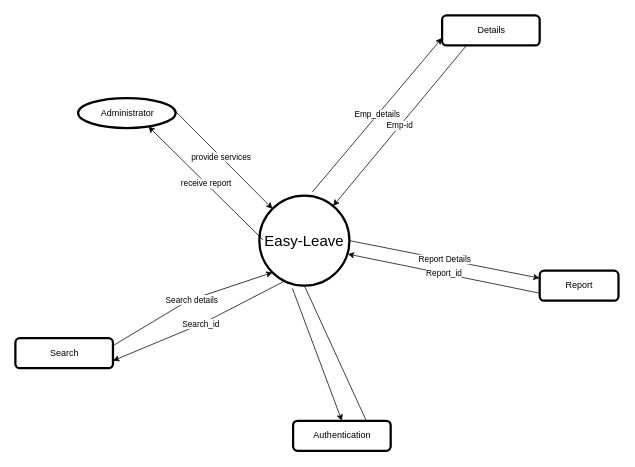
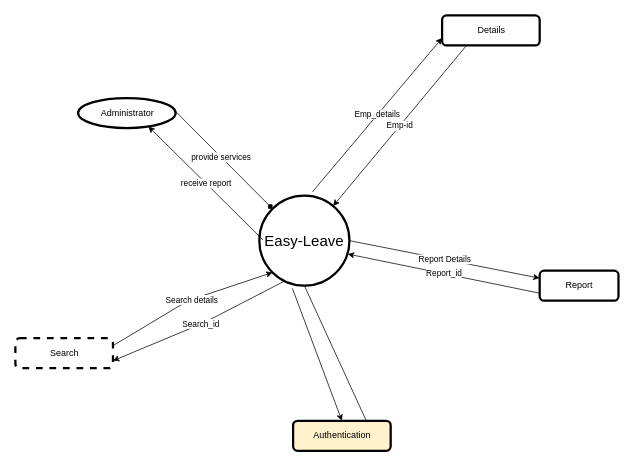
edge "Administrator" -> "Easy-Leave": arrowhead classic -> diamond
node "Search": style solid -> dashed
node "Authentication": fillcolor #ffffff -> #fff2cc
